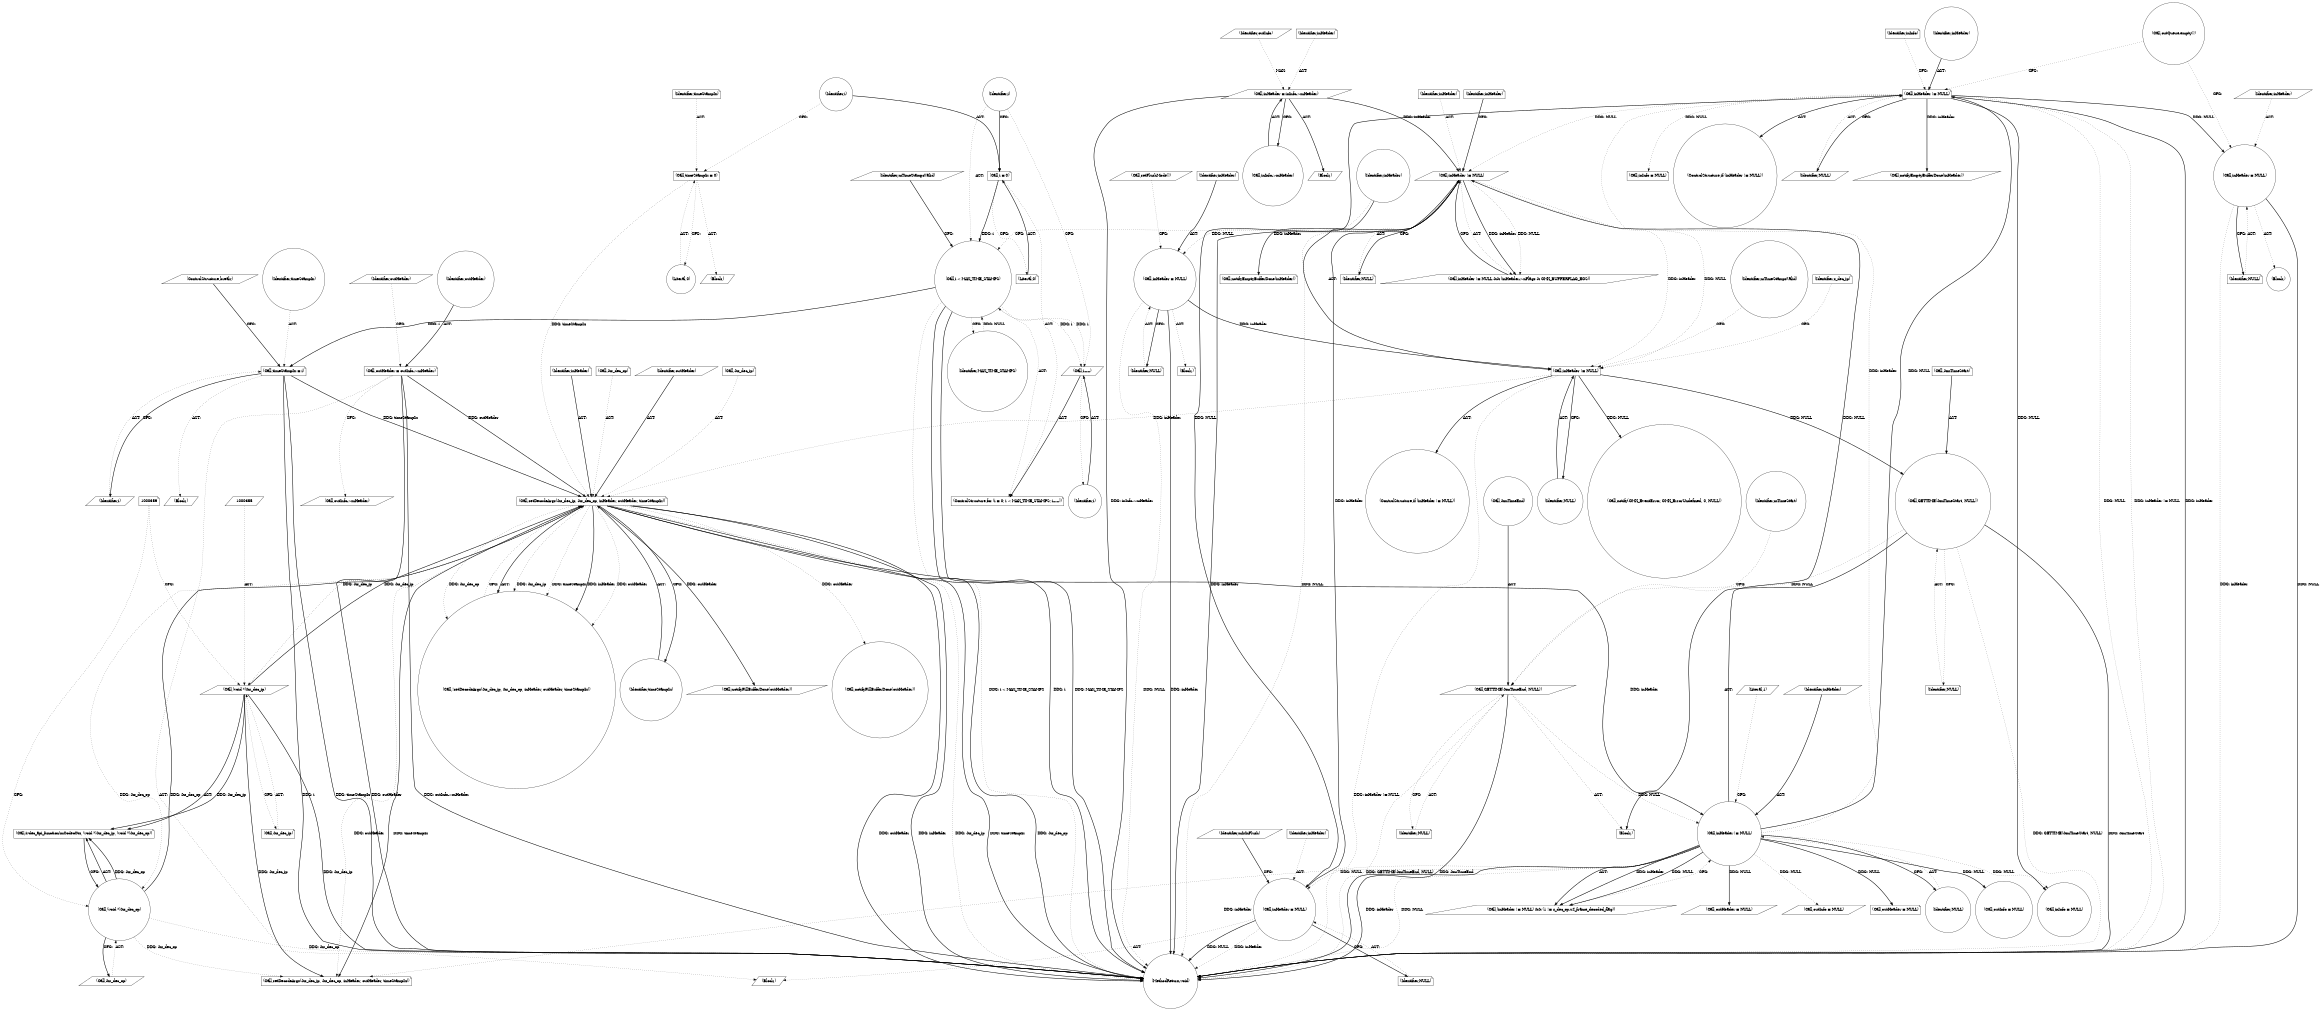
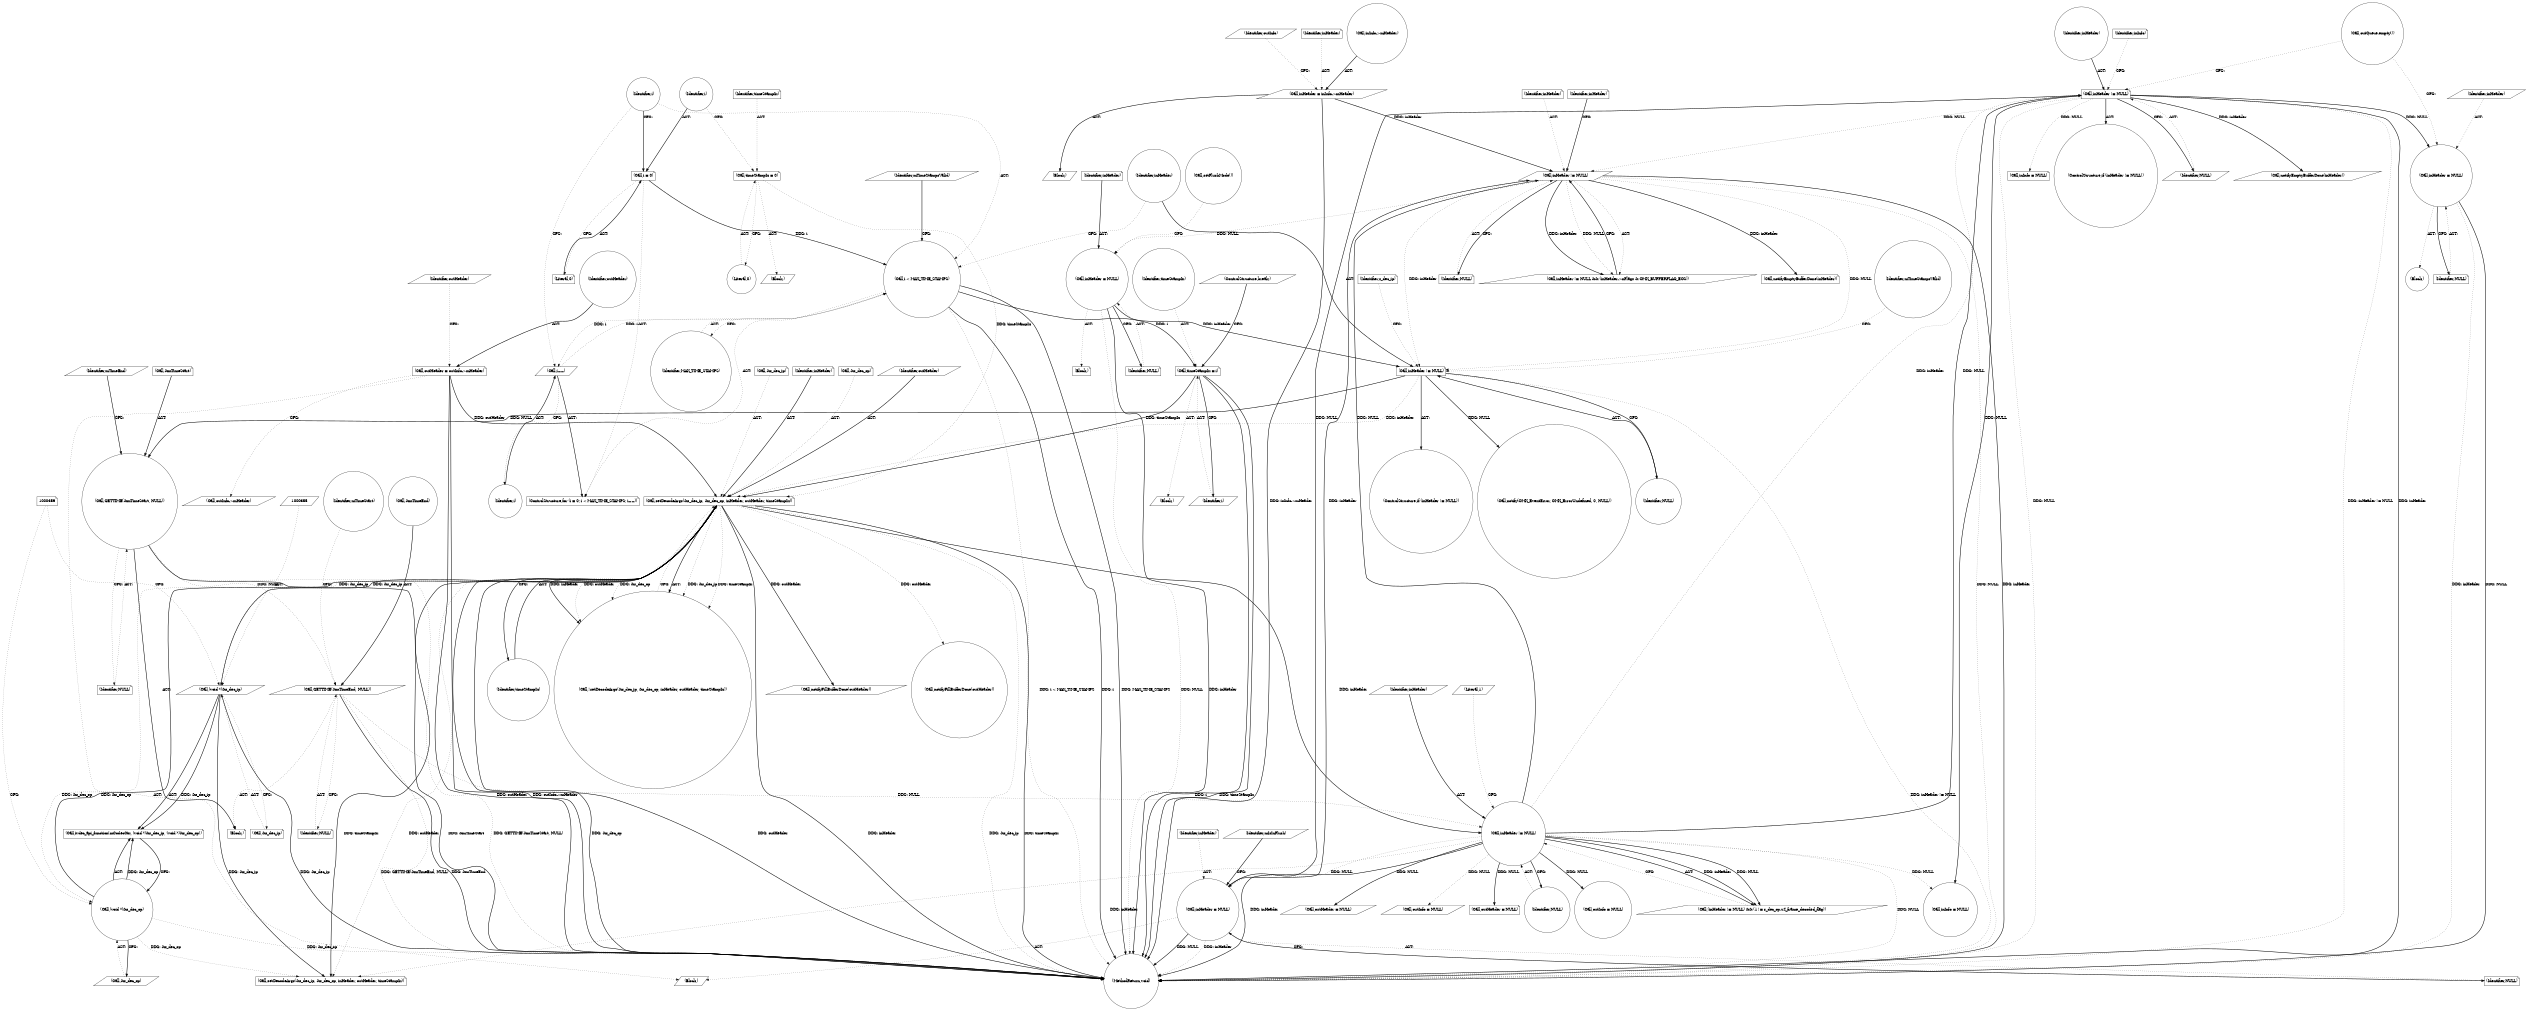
edge "(Identifier,outInfo)" -> "(Call,inHeader = inInfo->mHeader)": label "MAX: " -> "CFG: "
edge "(Call,inHeader = inInfo->mHeader)" -> "(Call,inInfo->mHeader)": removed, label "CFG:"
node "(Call,setFlushMode())": shape parallelogram -> circle
edge "(Identifier,MAX_TIME_STAMPS)" -> "(Call,i < MAX_TIME_STAMPS)": label "DDG: NULL" -> "AST: "
node "(Identifier,mTimeEnd)": added
